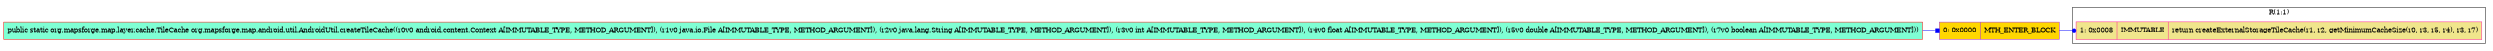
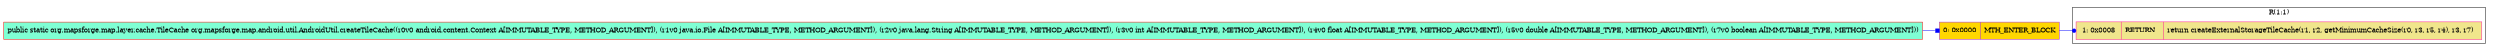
node "1: 0x0008": text "IMMUTABLE" -> "RETURN"
